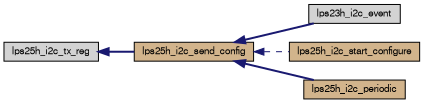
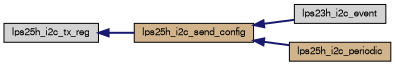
node "lps25h_i2c_start_configure": removed
